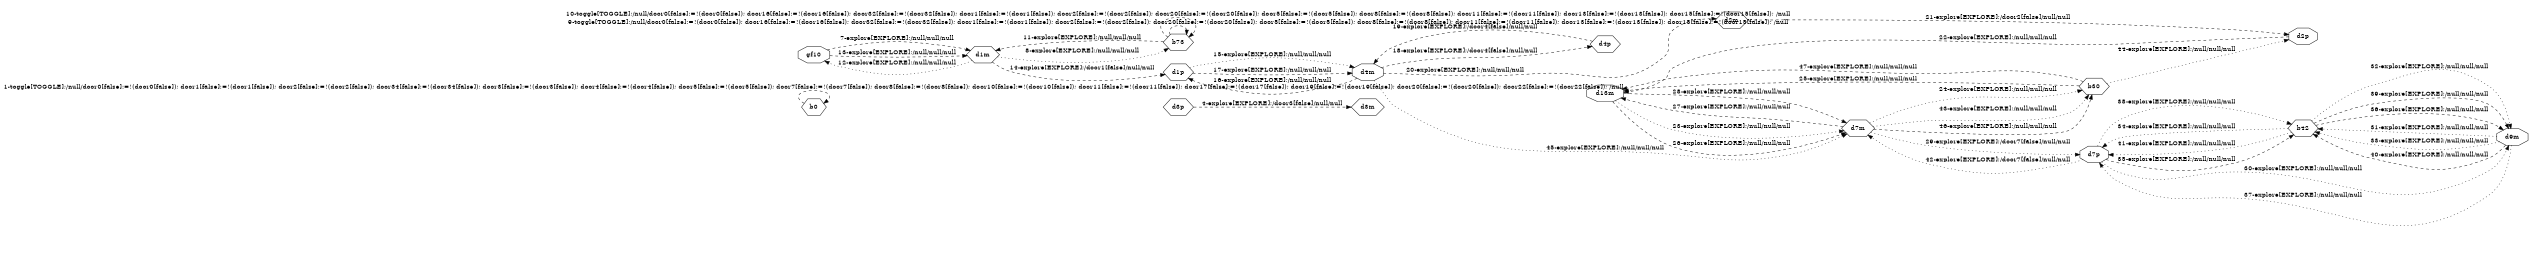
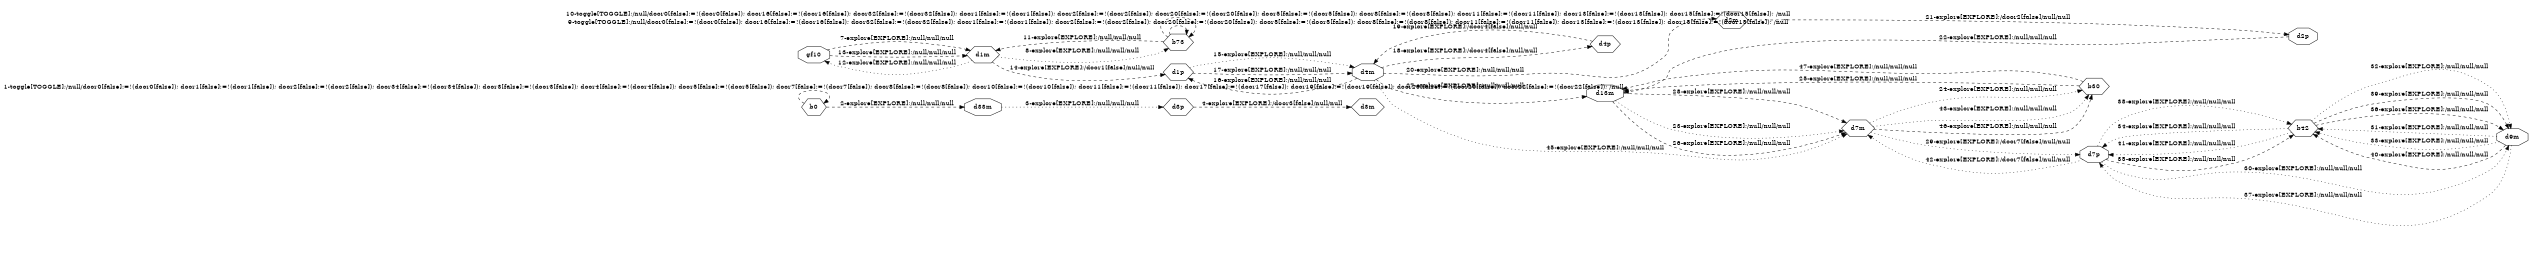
edge "b30" -> "d2p": removed, label "44-explore[EXPLORE];/null/null/null"
node "d33m": added
edge "d7m" -> "d13m": now "d4m" -> "d13m"
